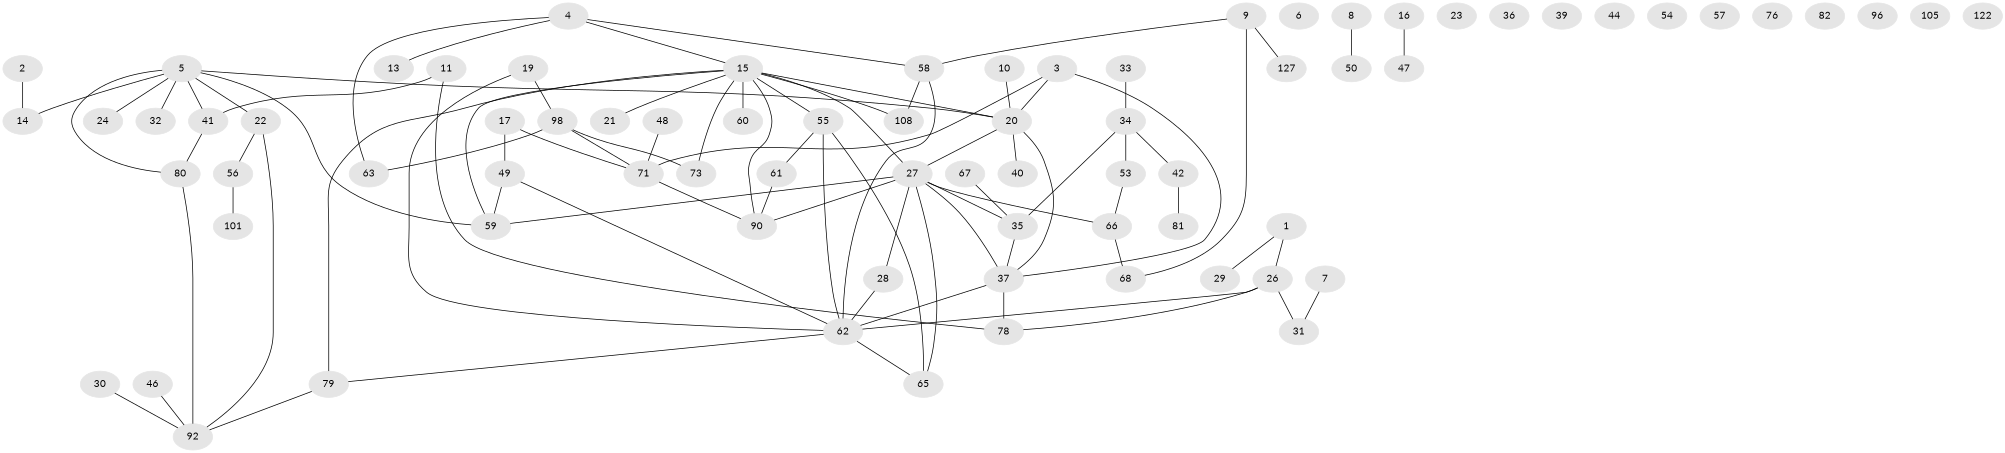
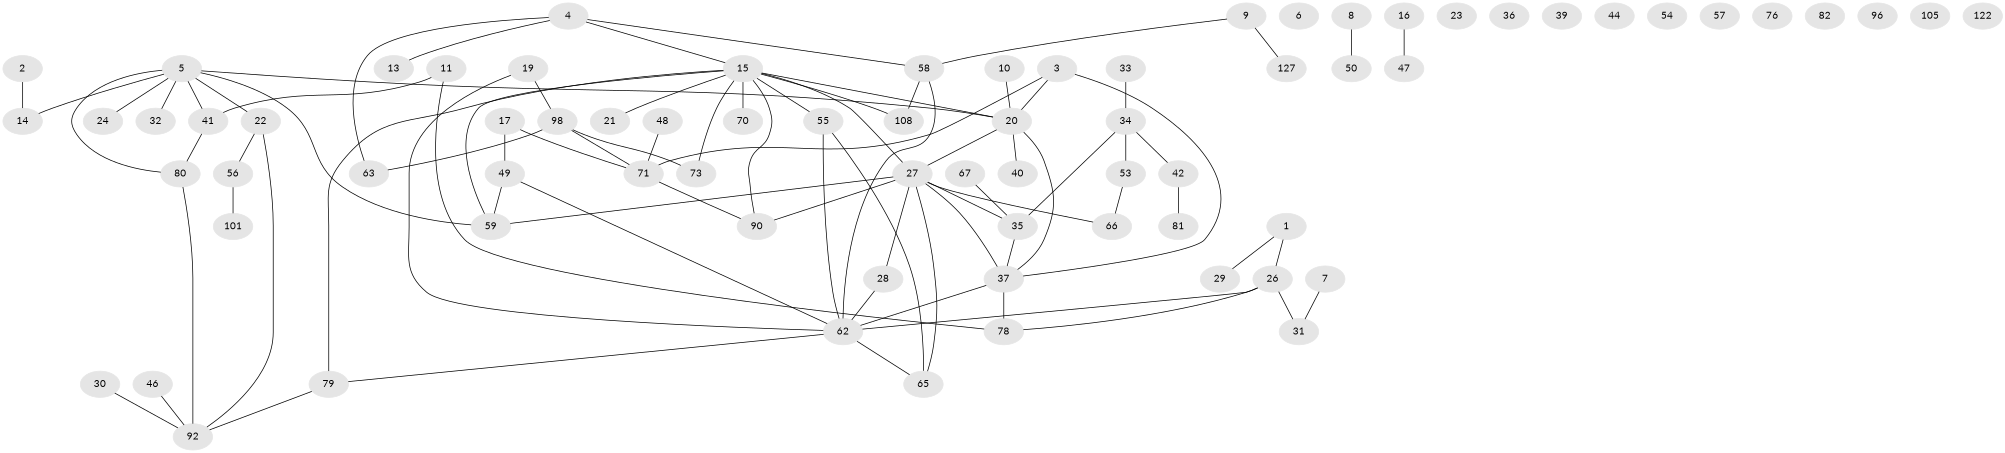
node "60": label "60" -> "70"
node "61": removed
node "68": removed
